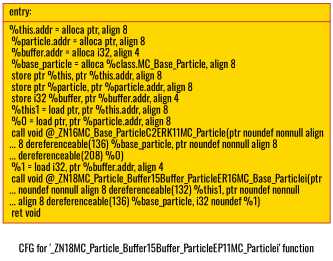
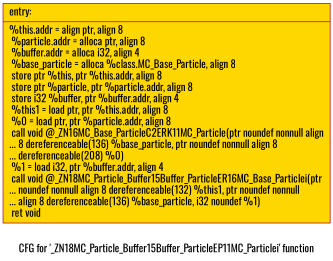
node "entry:": text "%this.addr = alloca ptr, align 8" -> "%this.addr = align ptr, align 8"
